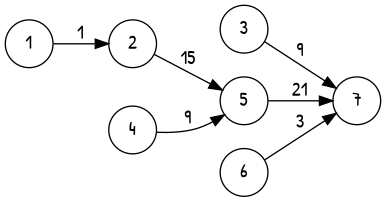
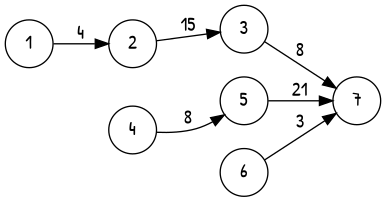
edge "1" -> "2": label "1" -> "4"
edge "3" -> "7": label "9" -> "8"
edge "2" -> "5": now "2" -> "3"
edge "4" -> "5": label "9" -> "8"
